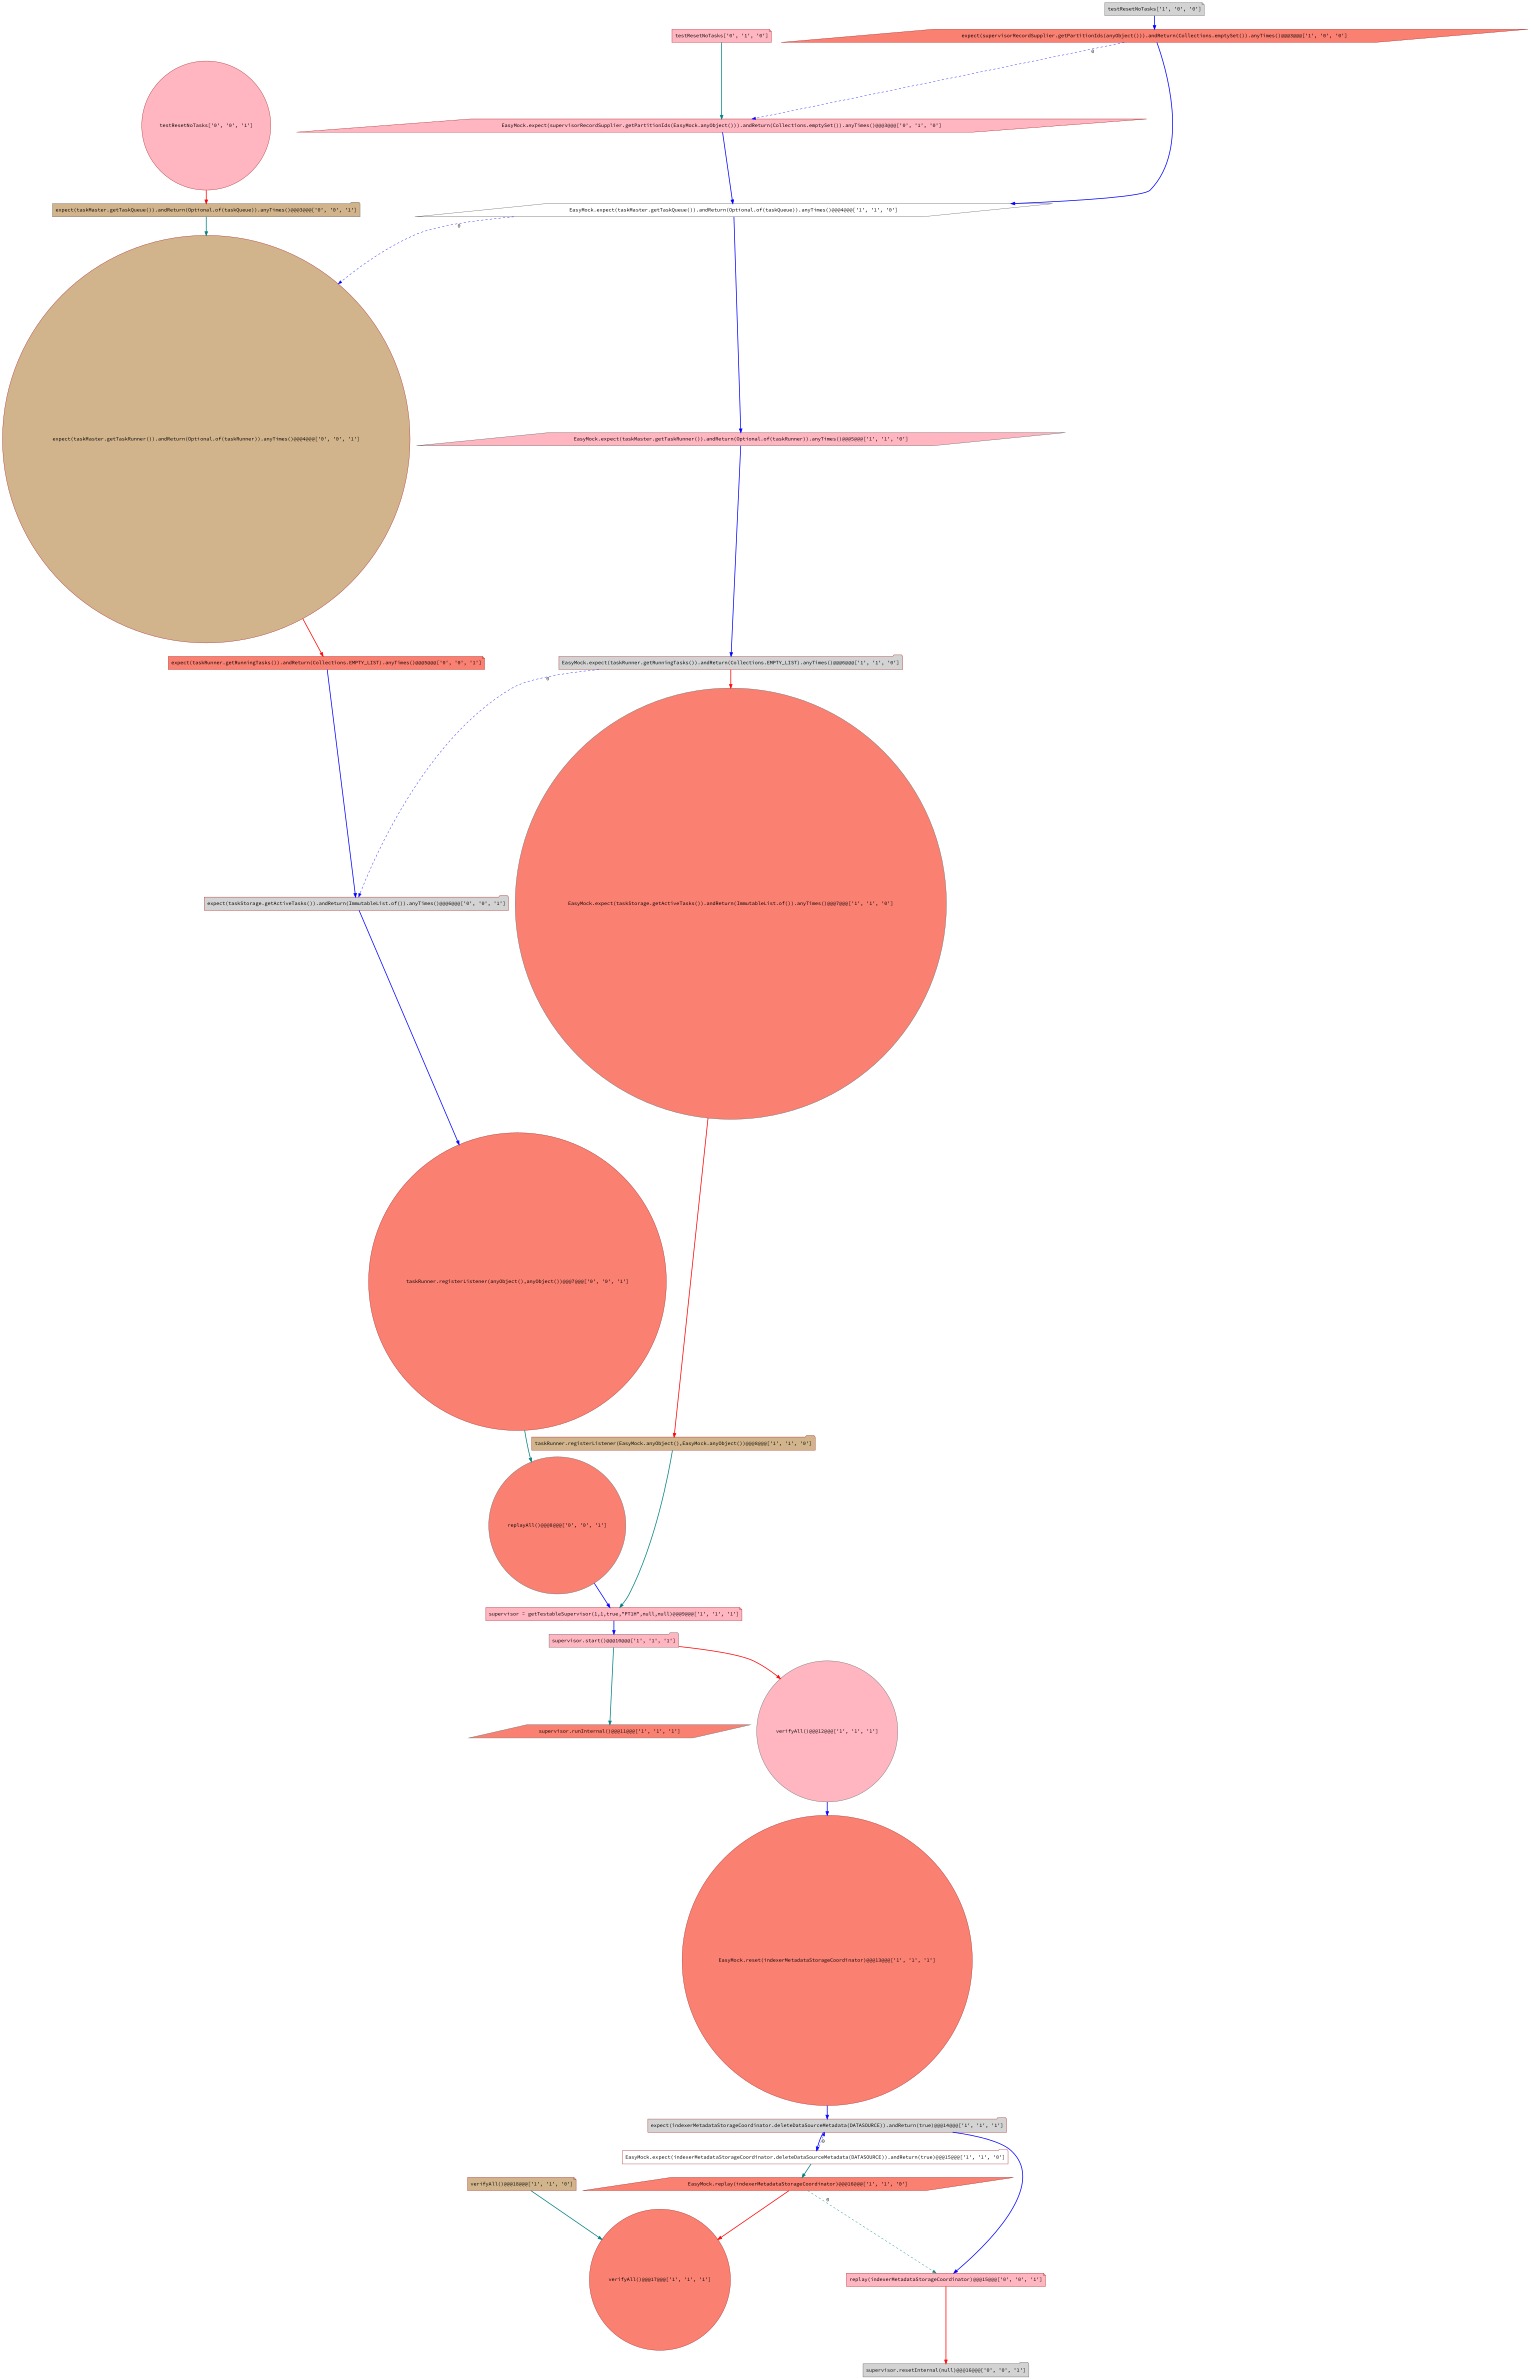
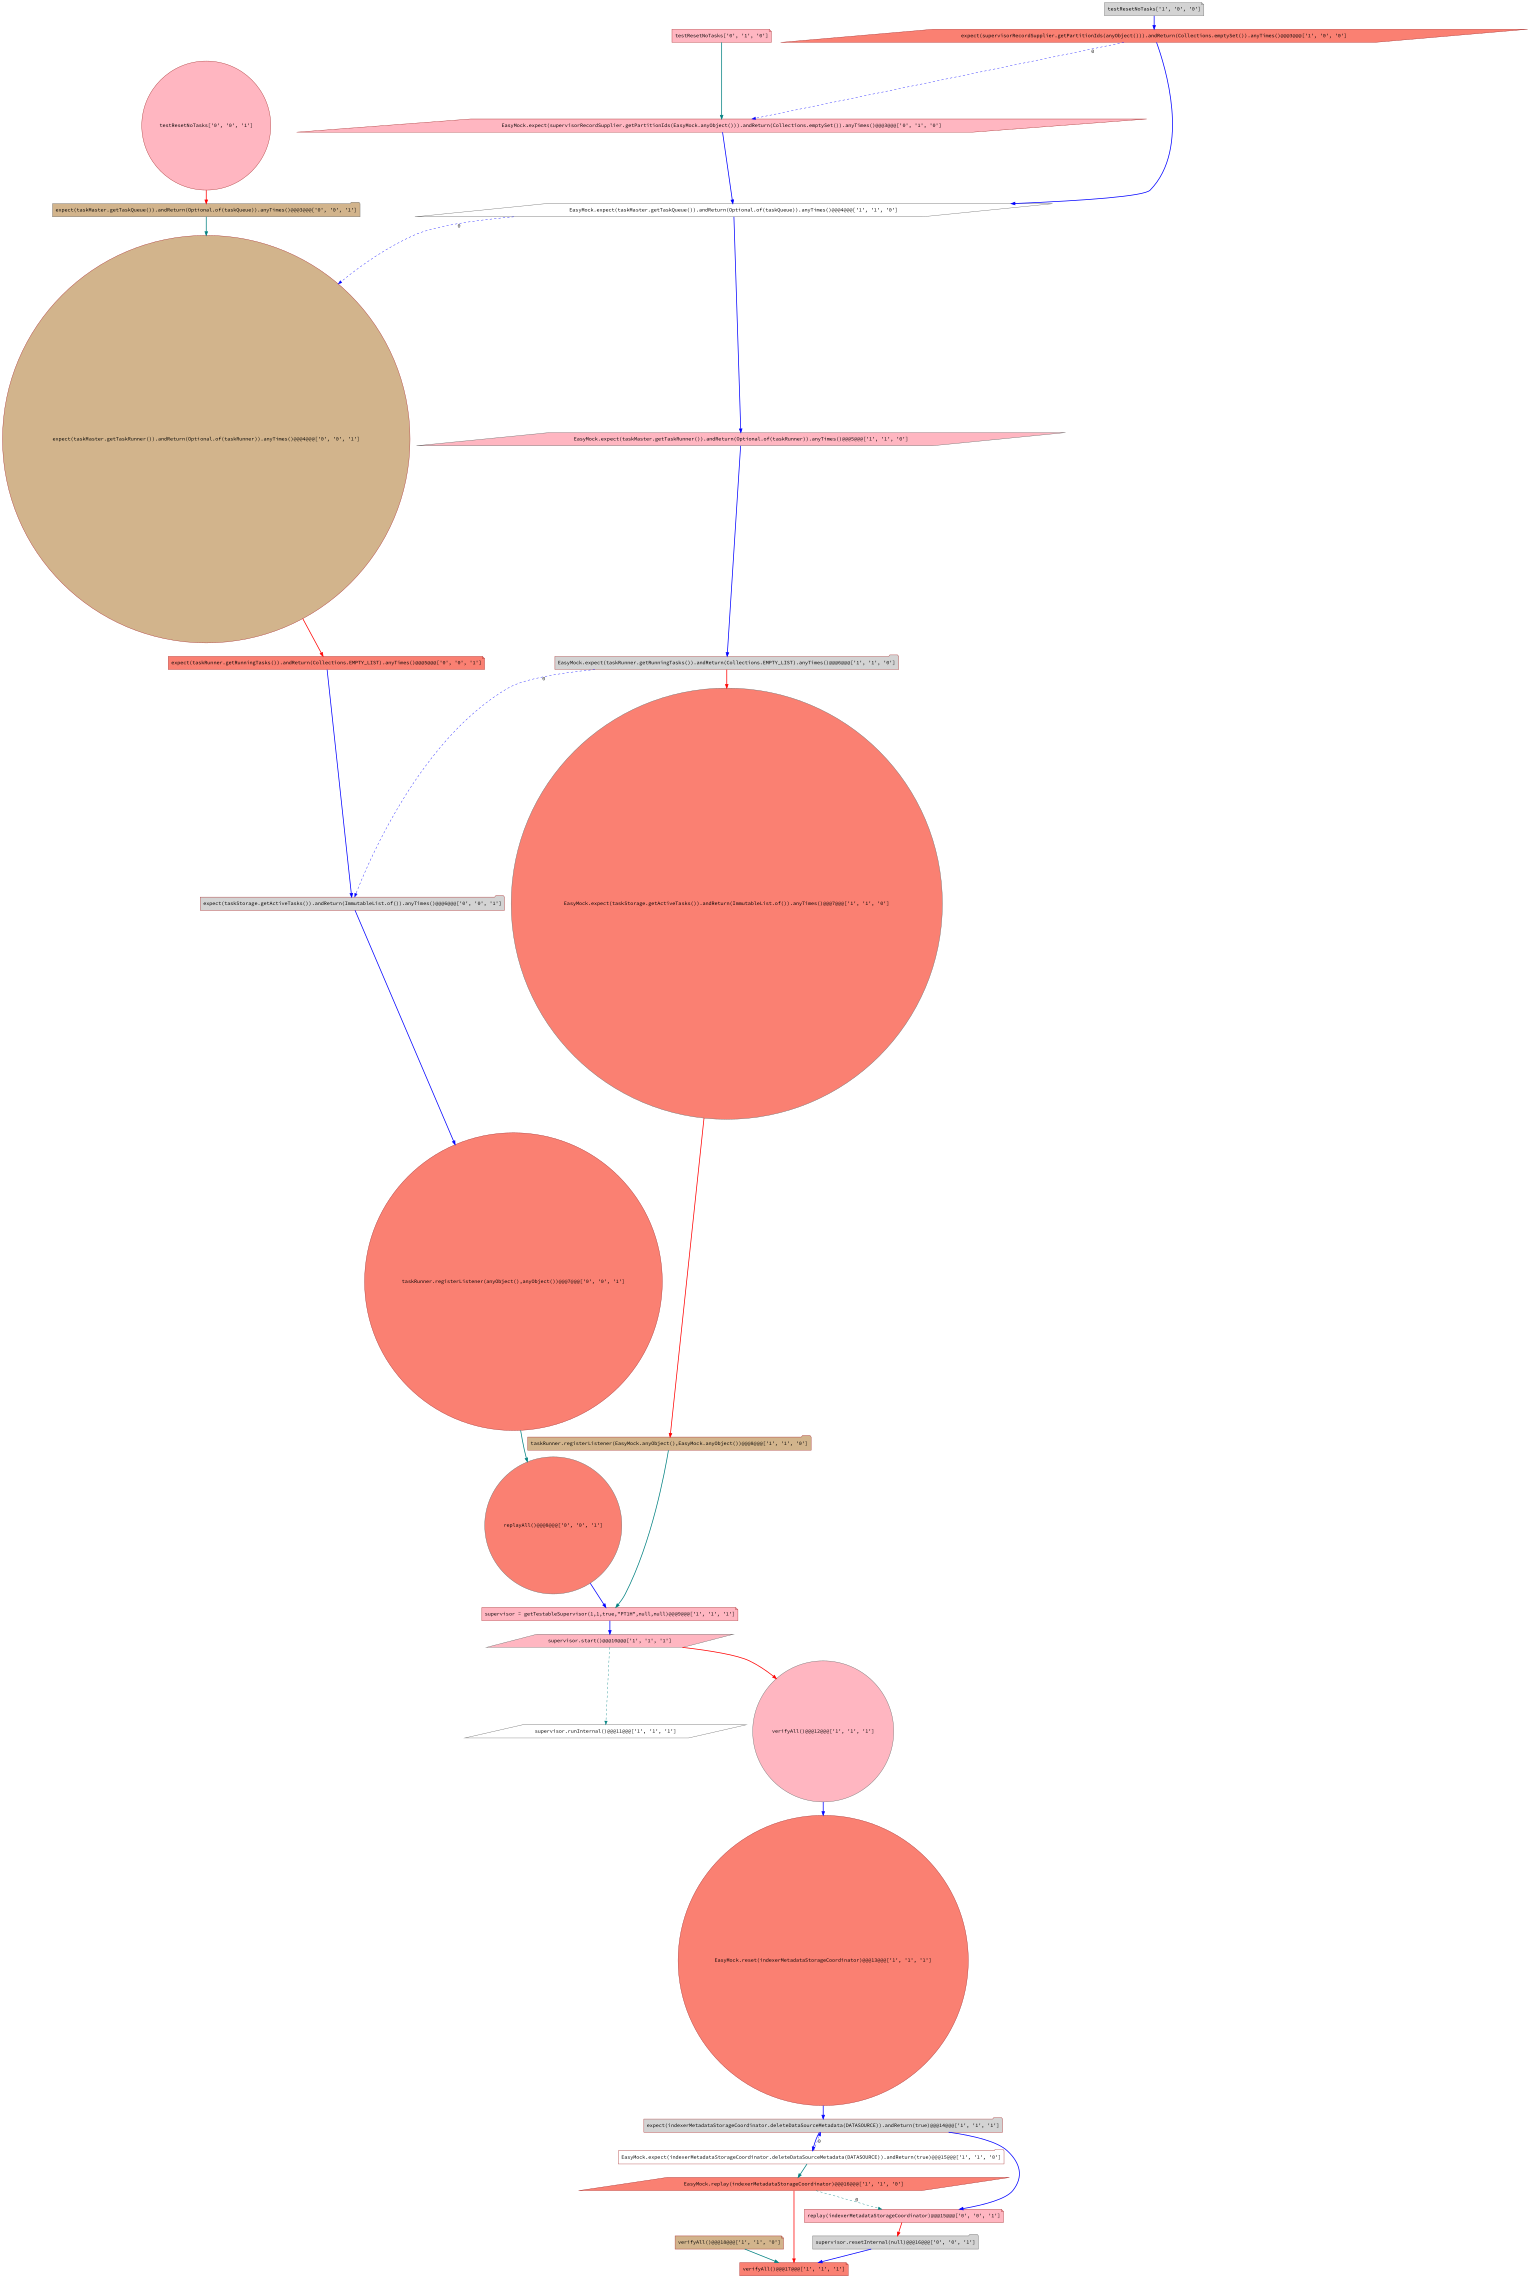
node "supervisor.start()@@@10@@@['1', '1', '1']": shape folder -> parallelogram
edge "supervisor.start()@@@10@@@['1', '1', '1']" -> "supervisor.runInternal()@@@11@@@['1', '1', '1']": style bold -> dashed
node "supervisor.runInternal()@@@11@@@['1', '1', '1']": fillcolor salmon -> white
edge "supervisor.resetInternal(null)@@@16@@@['0', '0', '1']" -> "verifyAll()@@@17@@@['1', '1', '1']": added
node "verifyAll()@@@17@@@['1', '1', '1']": shape circle -> note
